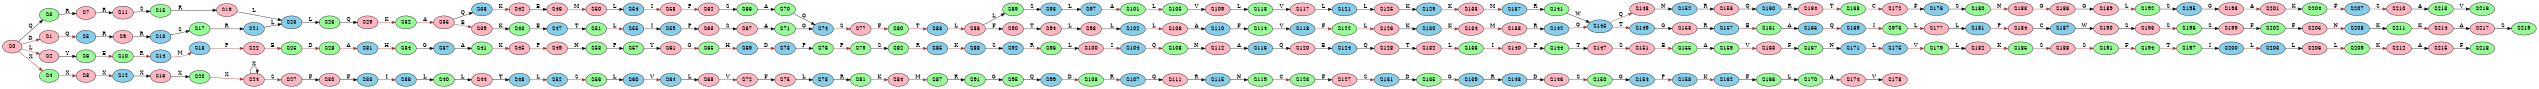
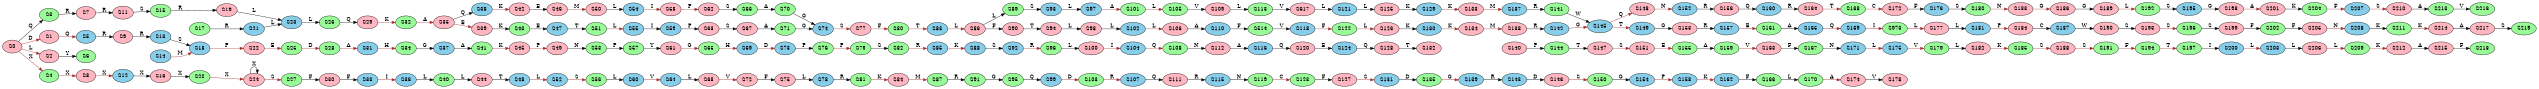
node "S117": label "S117" -> "S617"
edge "S148" -> "S152": color black -> brown
node "S114": label "S114" -> "S514"
edge "S13" -> "S17": now "S13" -> "S18"
node "S136": removed
node "S10": removed
node "S27": fillcolor lightpink -> palegreen
